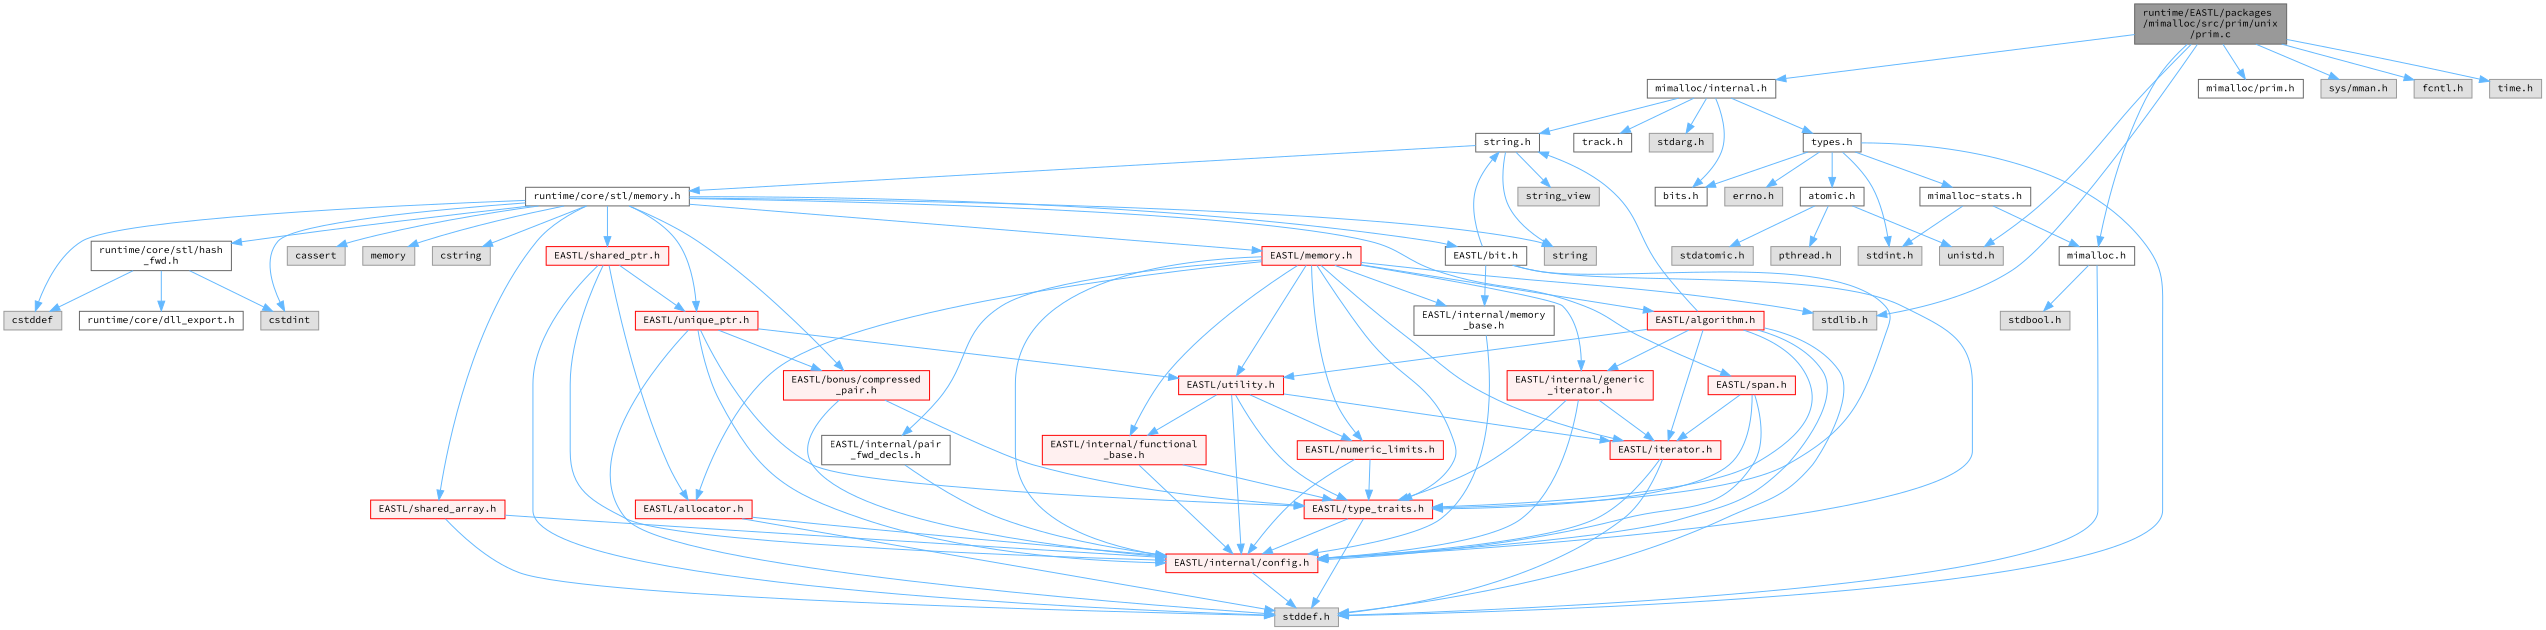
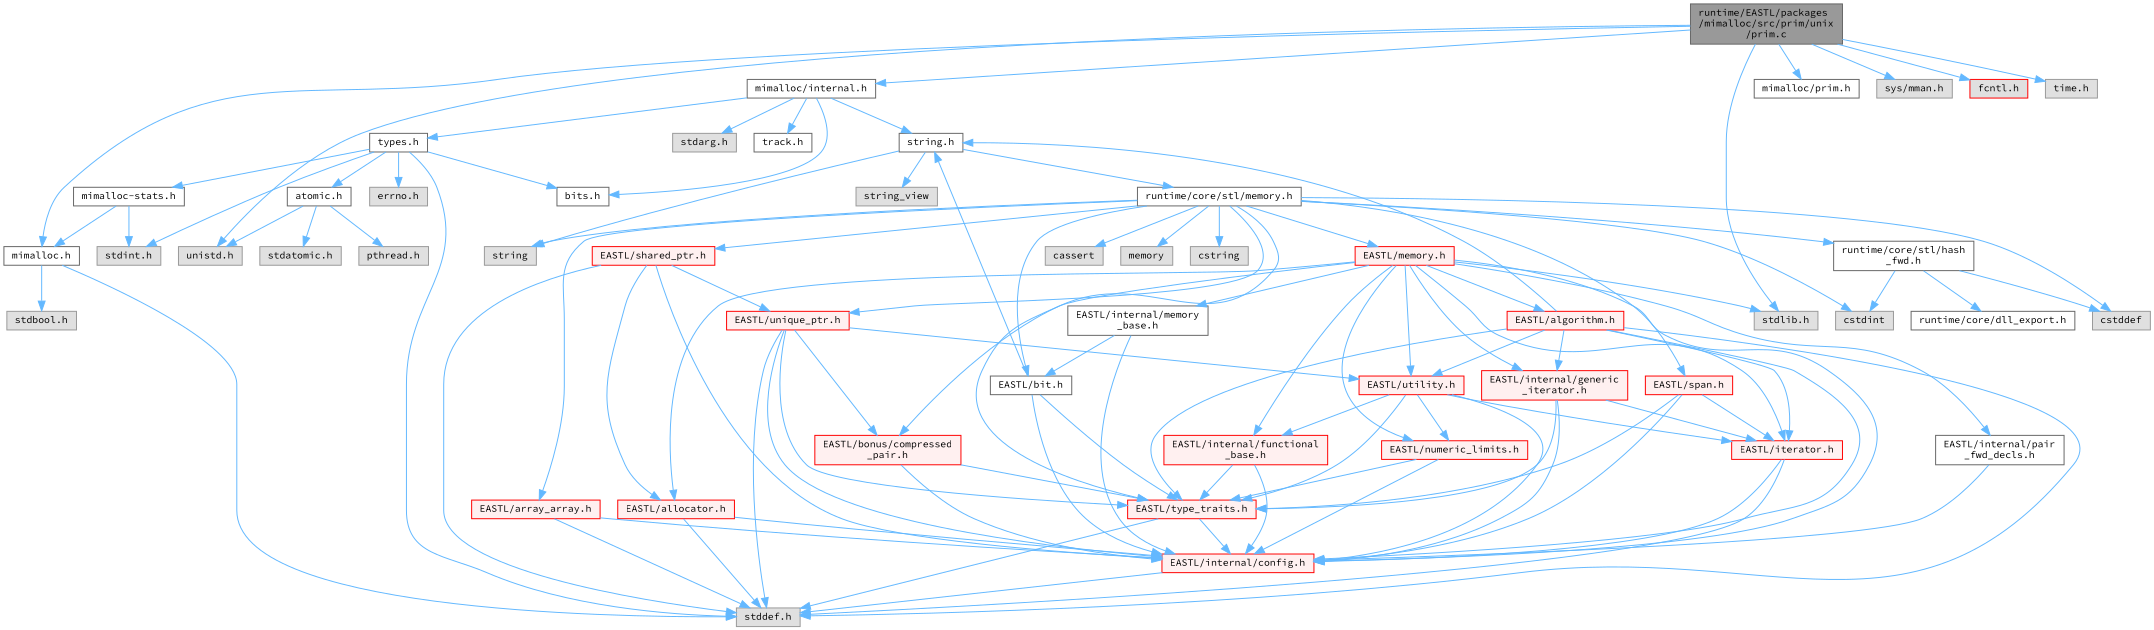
node "fcntl.h": color grey60 -> red
edge "EASTL/bit.h" -> "EASTL/internal/memory _base.h": reversed
node "EASTL/shared_array.h": label "EASTL/shared_array.h" -> "EASTL/array_array.h"
